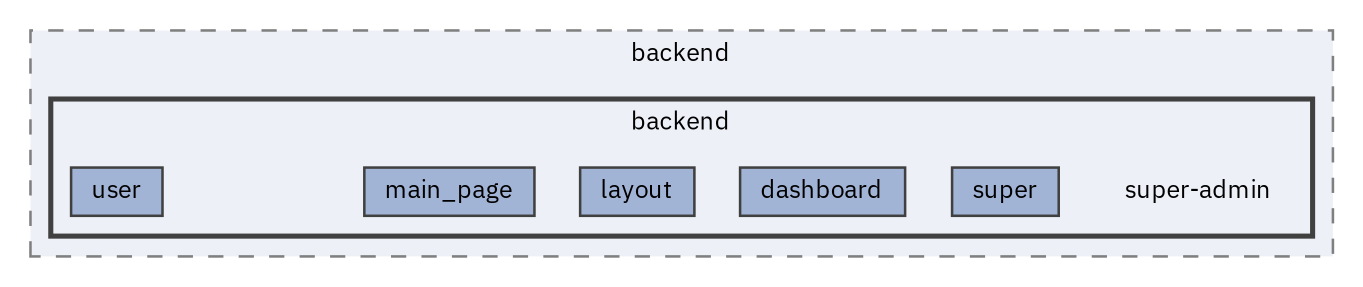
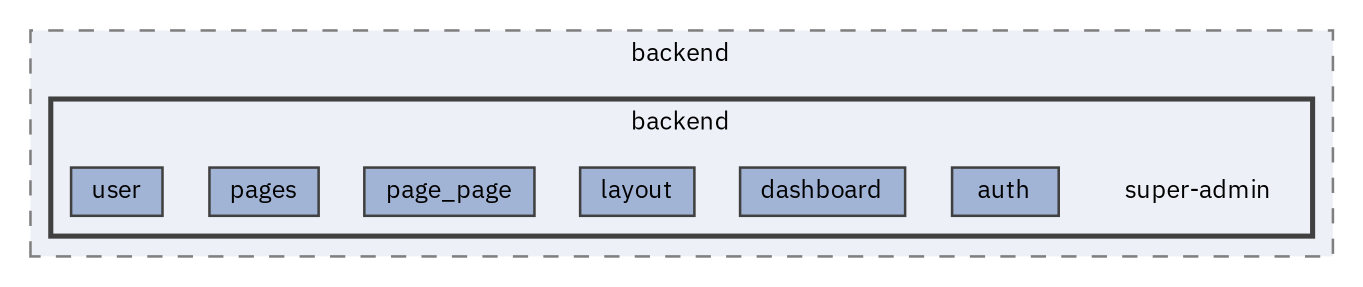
node "pages": added
node "main_page": label "main_page" -> "page_page"
node "super": label "super" -> "auth"
